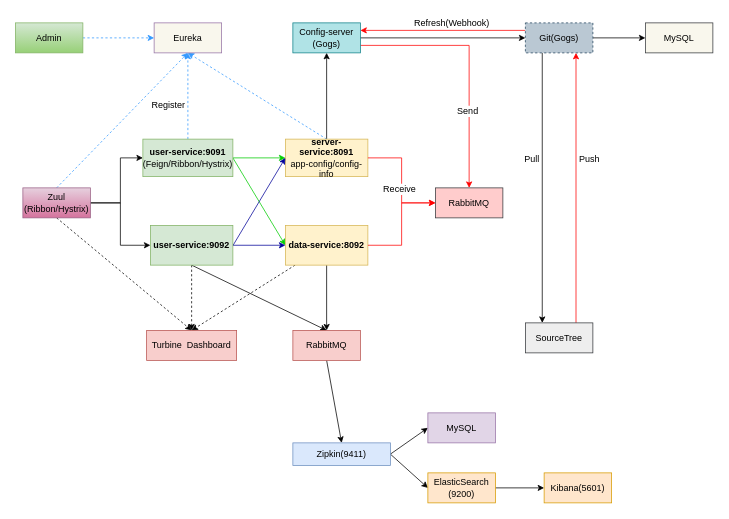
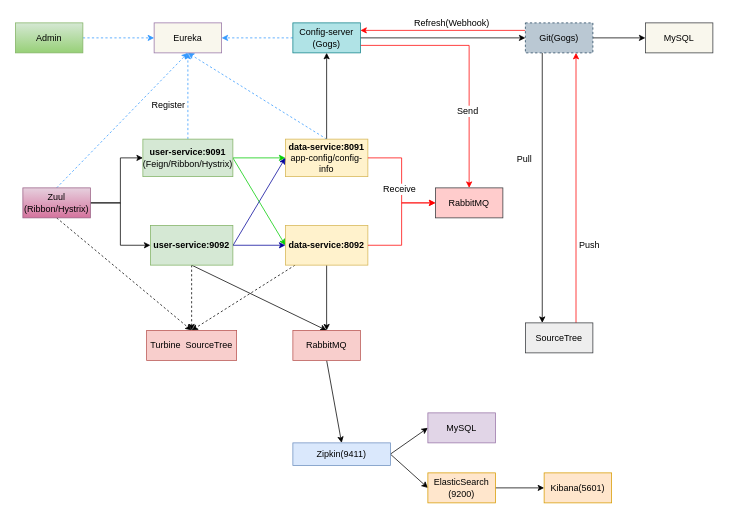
edge "Config-server (Gogs)" -> "Eureka": added
node "server-service:8091 app-config/config-info": label "server-service:8091 app-config/config-info" -> "data-service:8091 app-config/config-info"
node "Pull": moved (538, 159) -> (531, 159)
node "Push": moved (593, 159) -> (593, 246)
node "Turbine Dashboard": label "Turbine Dashboard" -> "Turbine SourceTree"
